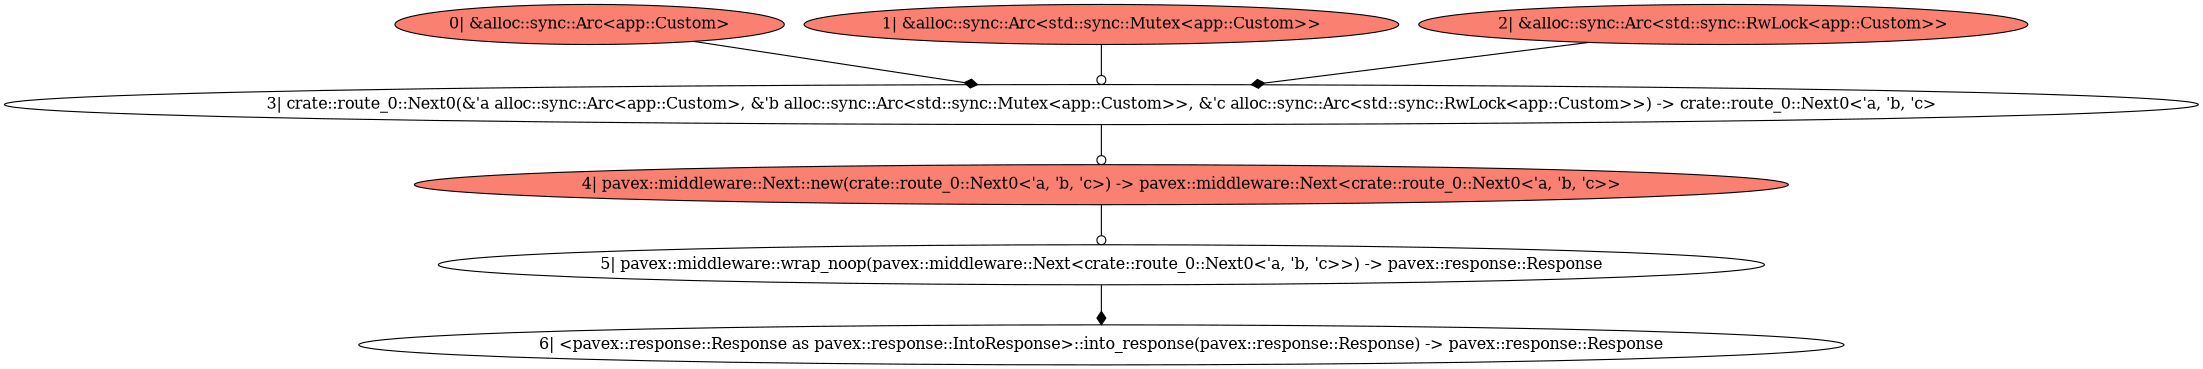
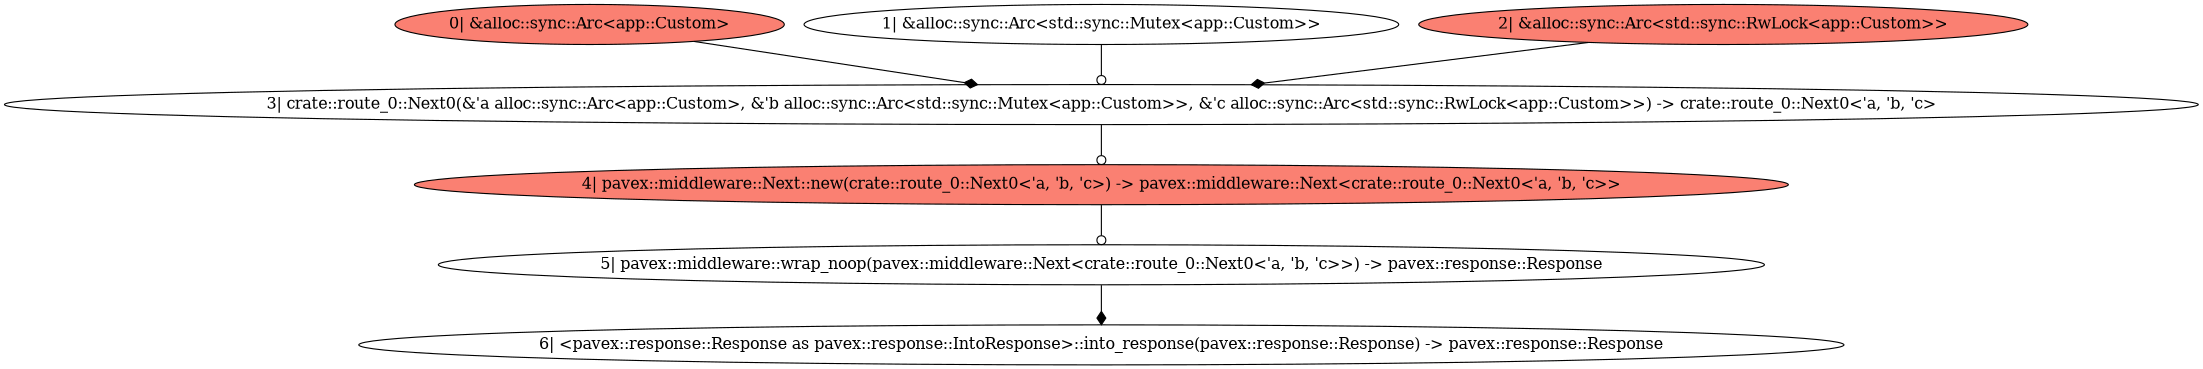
node "1| &alloc::sync::Arc<std::sync::Mutex<app::Custom>>": fillcolor salmon -> white
